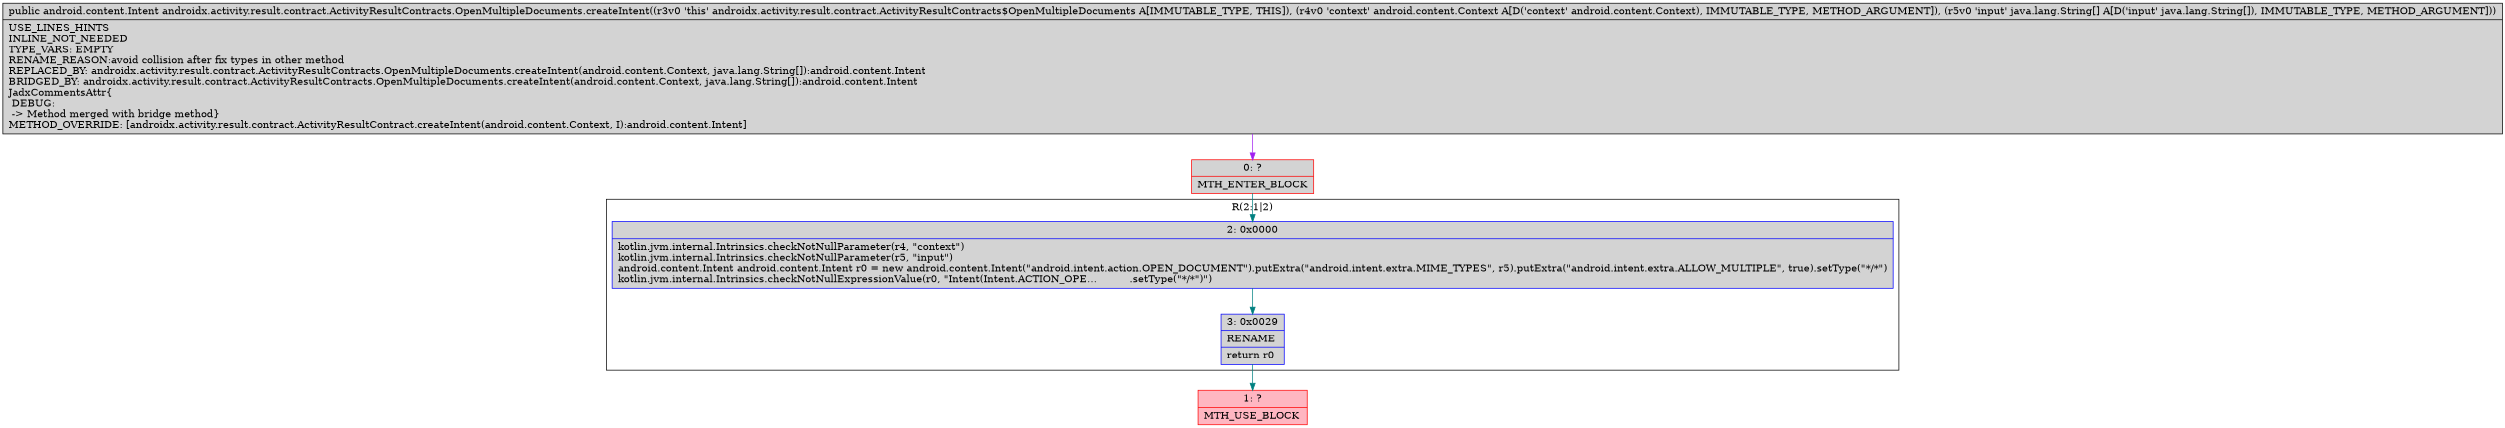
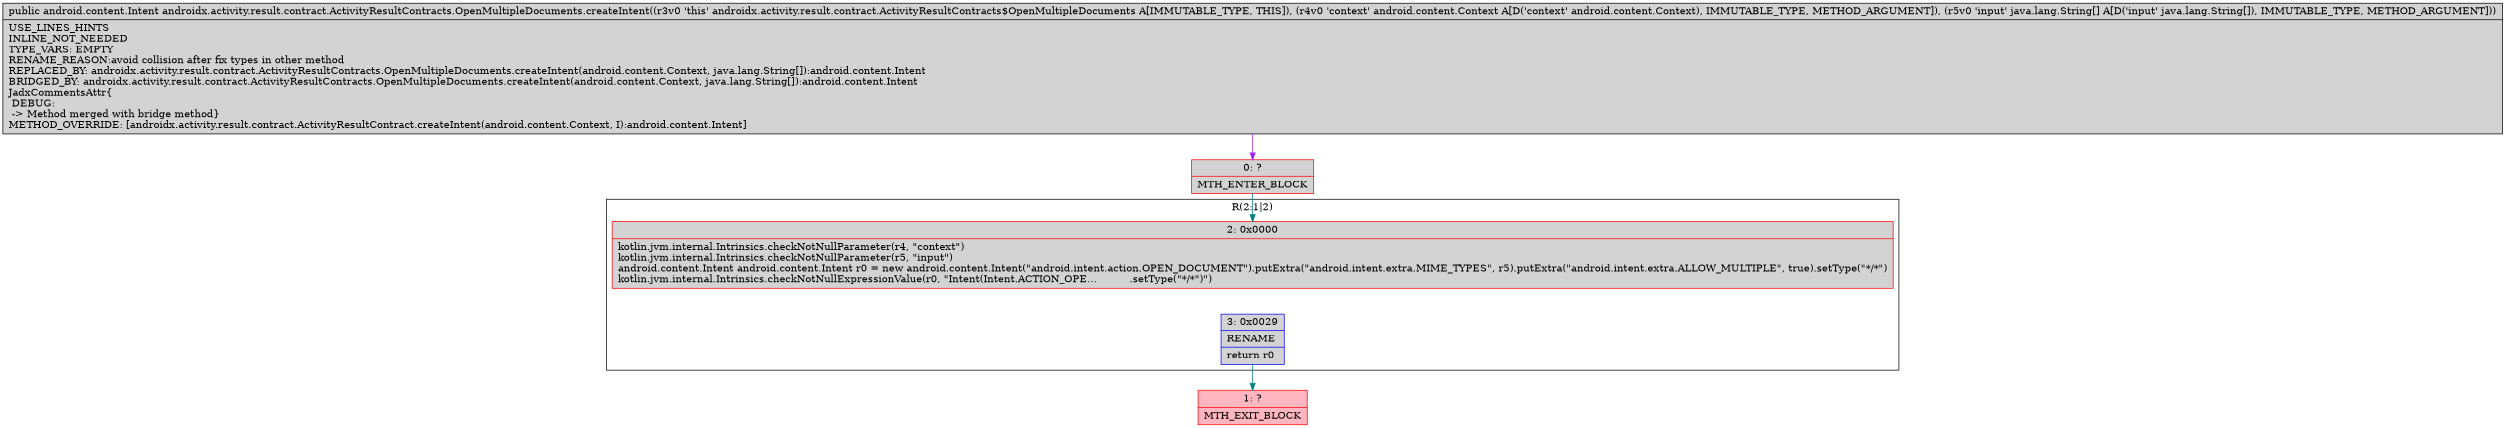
node "2: 0x0000": color blue -> red
edge "2: 0x0000" -> "3: 0x0029": removed
node "1: ?": text "MTH_USE_BLOCK" -> "MTH_EXIT_BLOCK"
